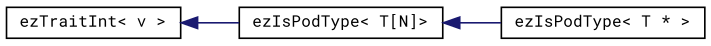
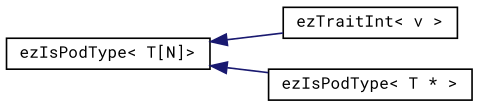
edge "ezIsPodType< T[N]>" -> "ezTraitInt< v >": reversed
